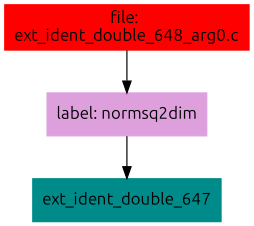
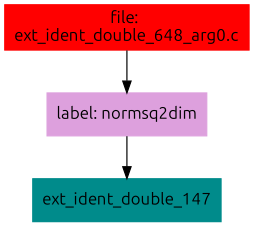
node "ext_ident_double_647": label "ext_ident_double_647" -> "ext_ident_double_147"
